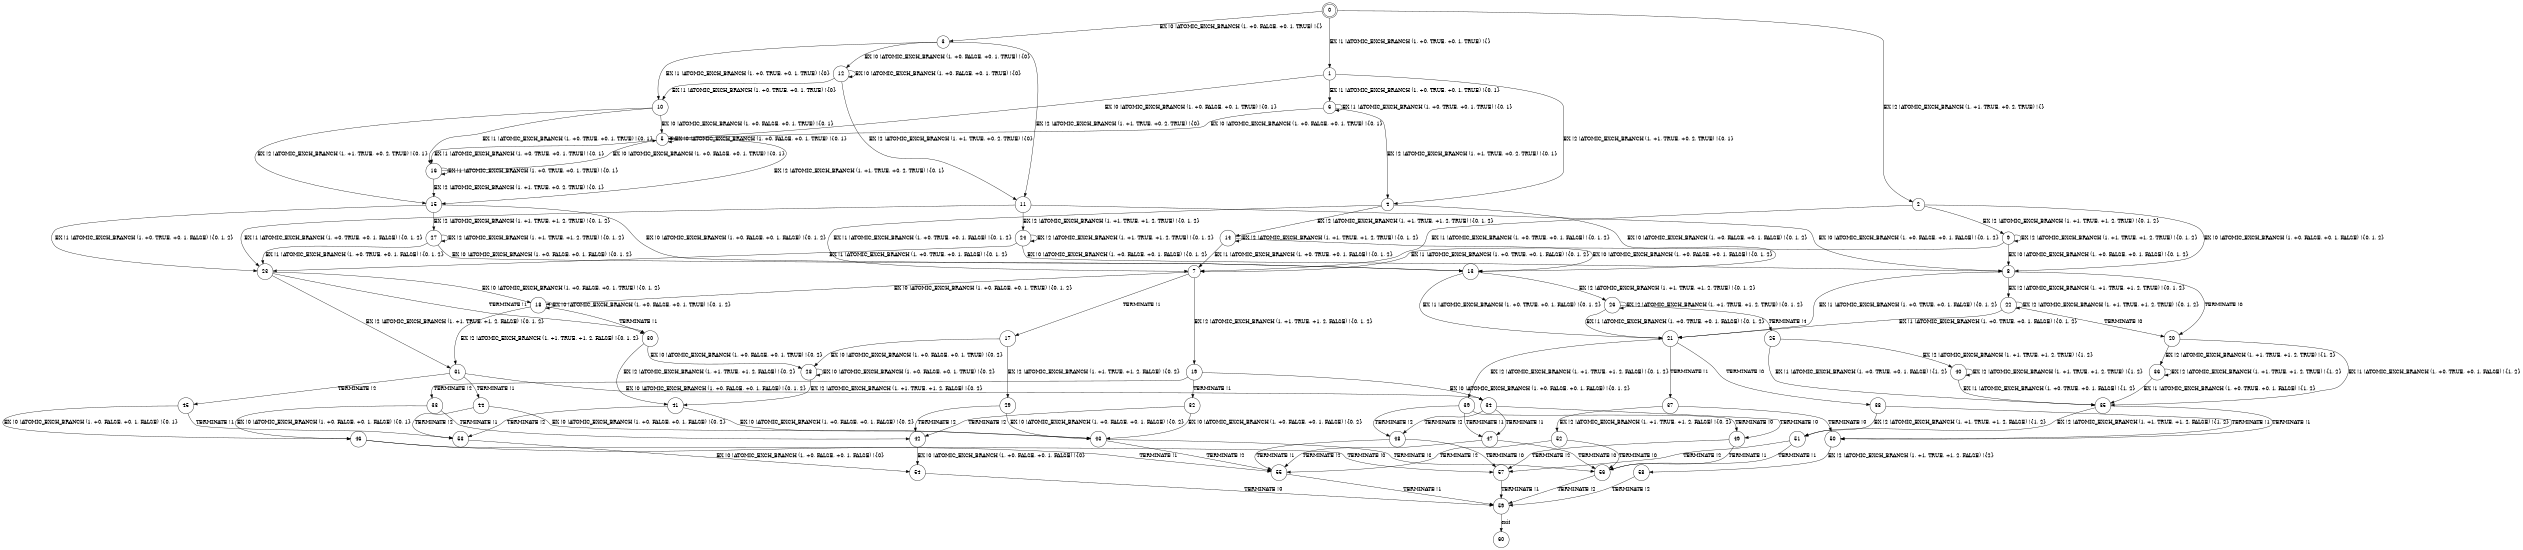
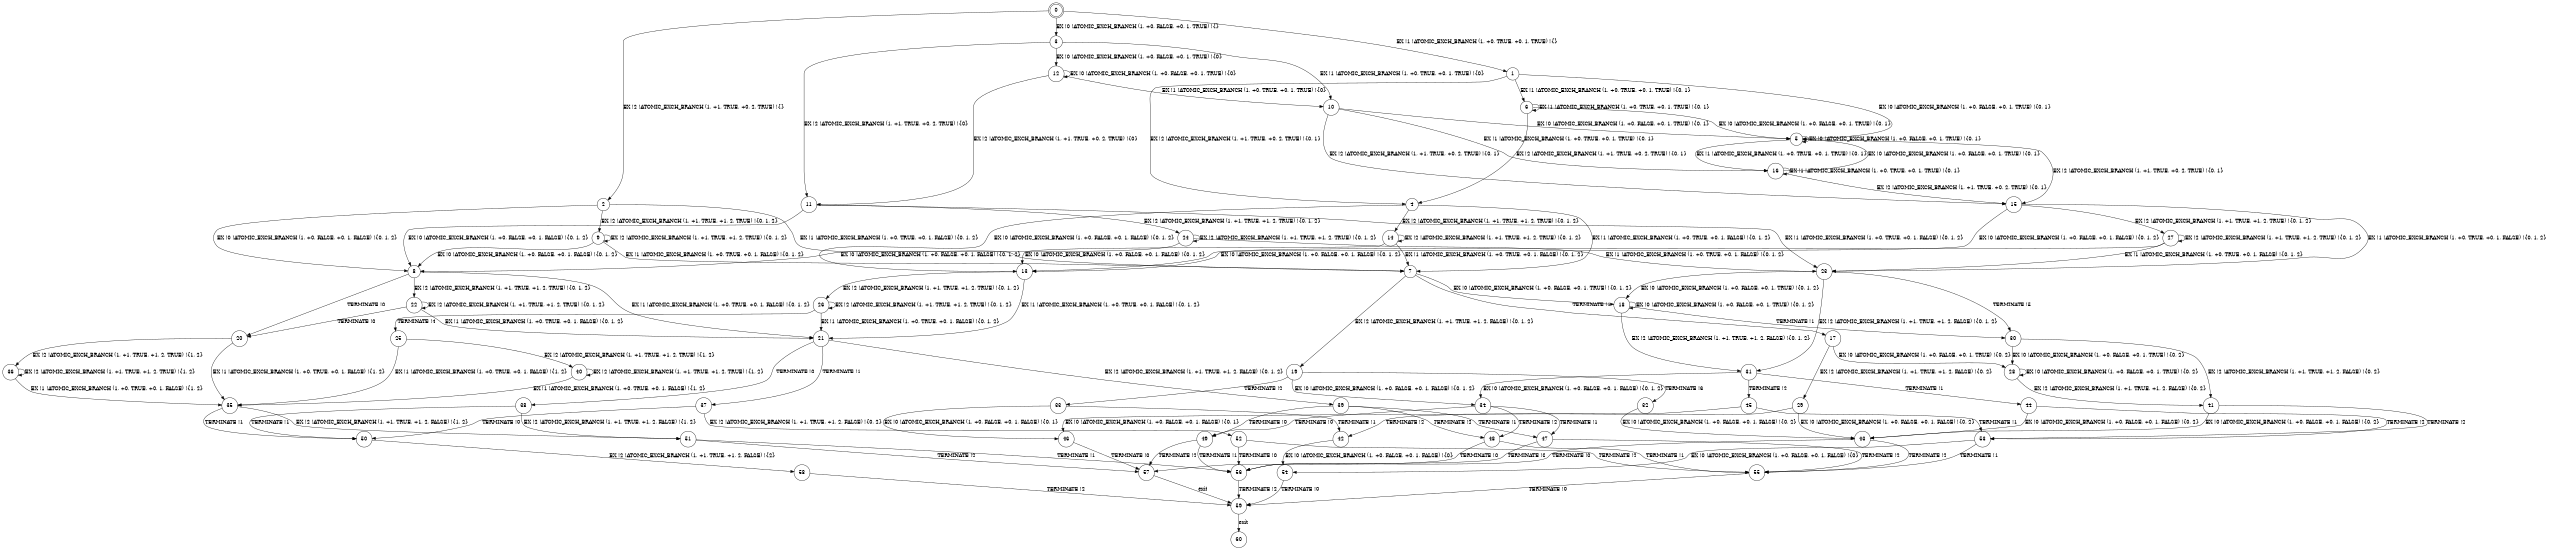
edge "23" -> "30": label "TERMINATE !1" -> "TERMINATE !5"
edge "19" -> "32": label "TERMINATE !1" -> "TERMINATE !6"
edge "32" -> "42": removed, label "TERMINATE !2"
edge "46" -> "55": now "53" -> "55"
edge "55" -> "59": label "TERMINATE !1" -> "TERMINATE !0"
edge "57" -> "59": label "TERMINATE !1" -> "exit"
